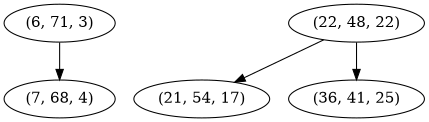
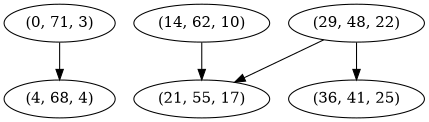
node "(6, 71, 3)": label "(6, 71, 3)" -> "(0, 71, 3)"
node "(14, 62, 10)": added
node "(22, 48, 22)": label "(22, 48, 22)" -> "(29, 48, 22)"
node "(7, 68, 4)": label "(7, 68, 4)" -> "(4, 68, 4)"
node "(21, 54, 17)": label "(21, 54, 17)" -> "(21, 55, 17)"
